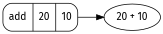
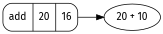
node "add": text "10" -> "16"
